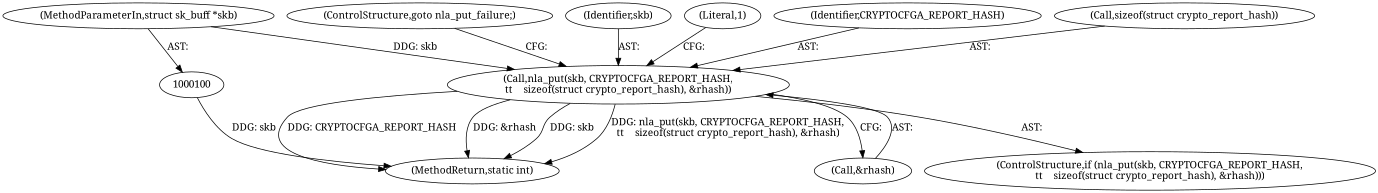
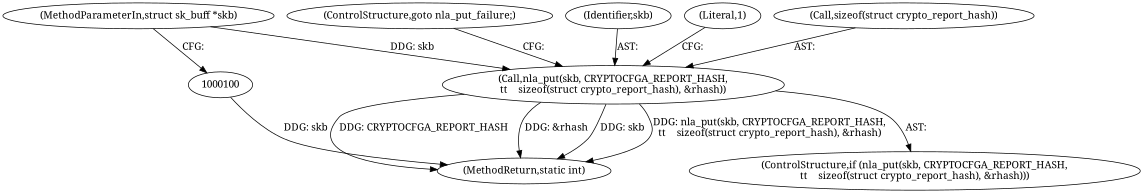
node "(Identifier,CRYPTOCFGA_REPORT_HASH)": removed
edge "(MethodParameterIn,struct sk_buff *skb)" -> "1000100": label "AST: " -> "CFG: "
node "(Call,&rhash)": removed
